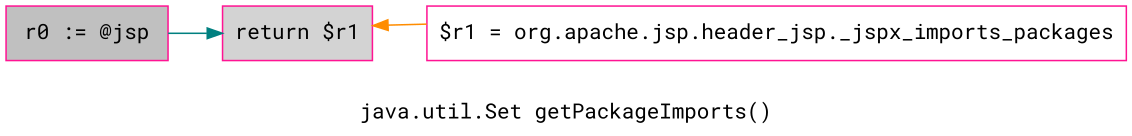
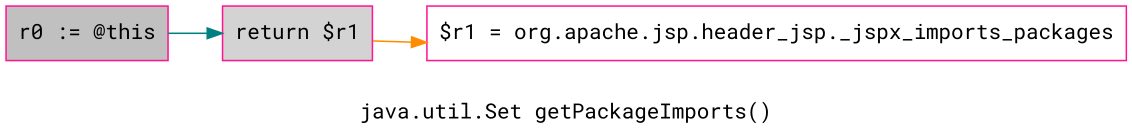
edge "$r1 = org.apache.jsp.header_jsp._jspx_imports_packages" -> "return $r1": reversed
node "r0 := @jsp": label "r0 := @jsp" -> "r0 := @this"
